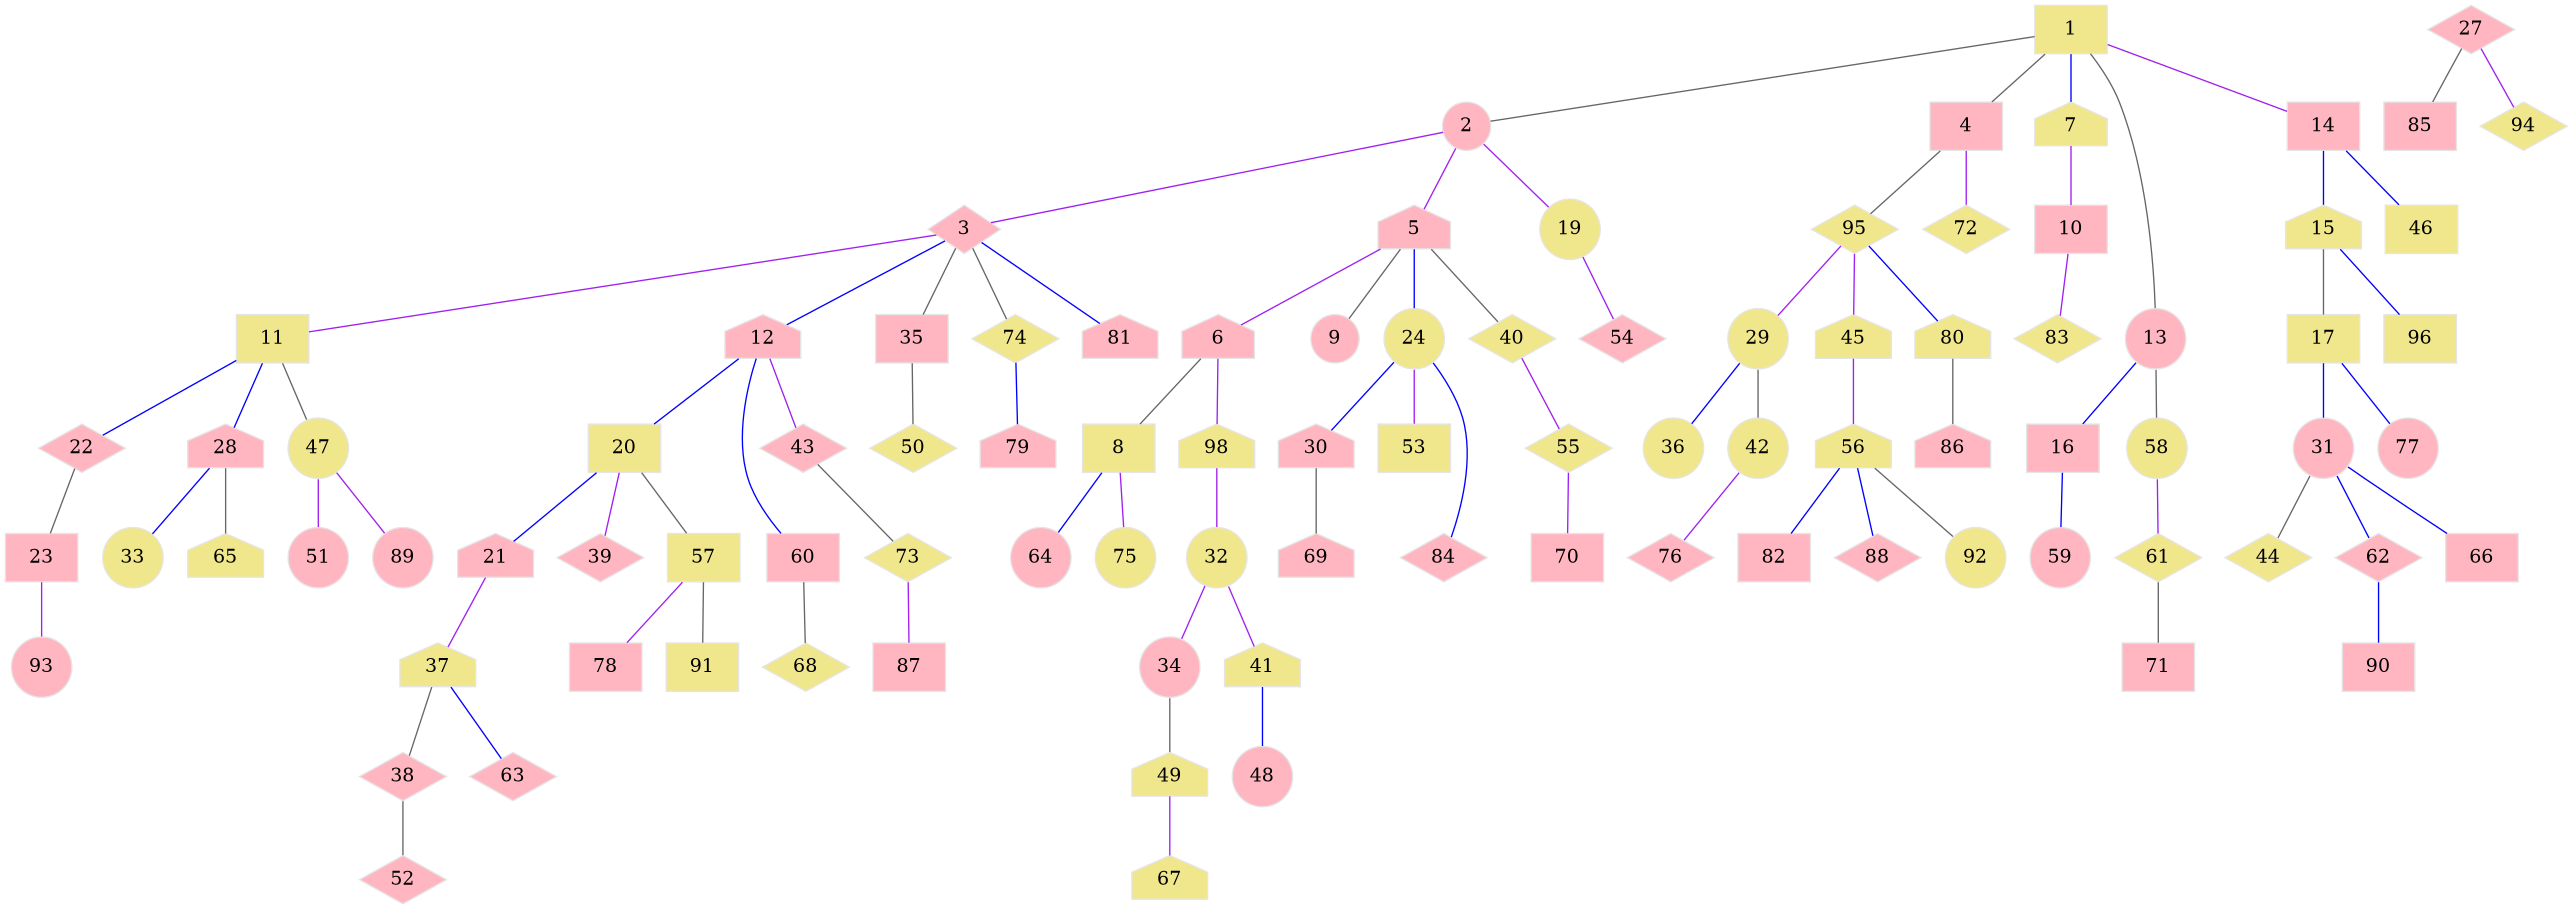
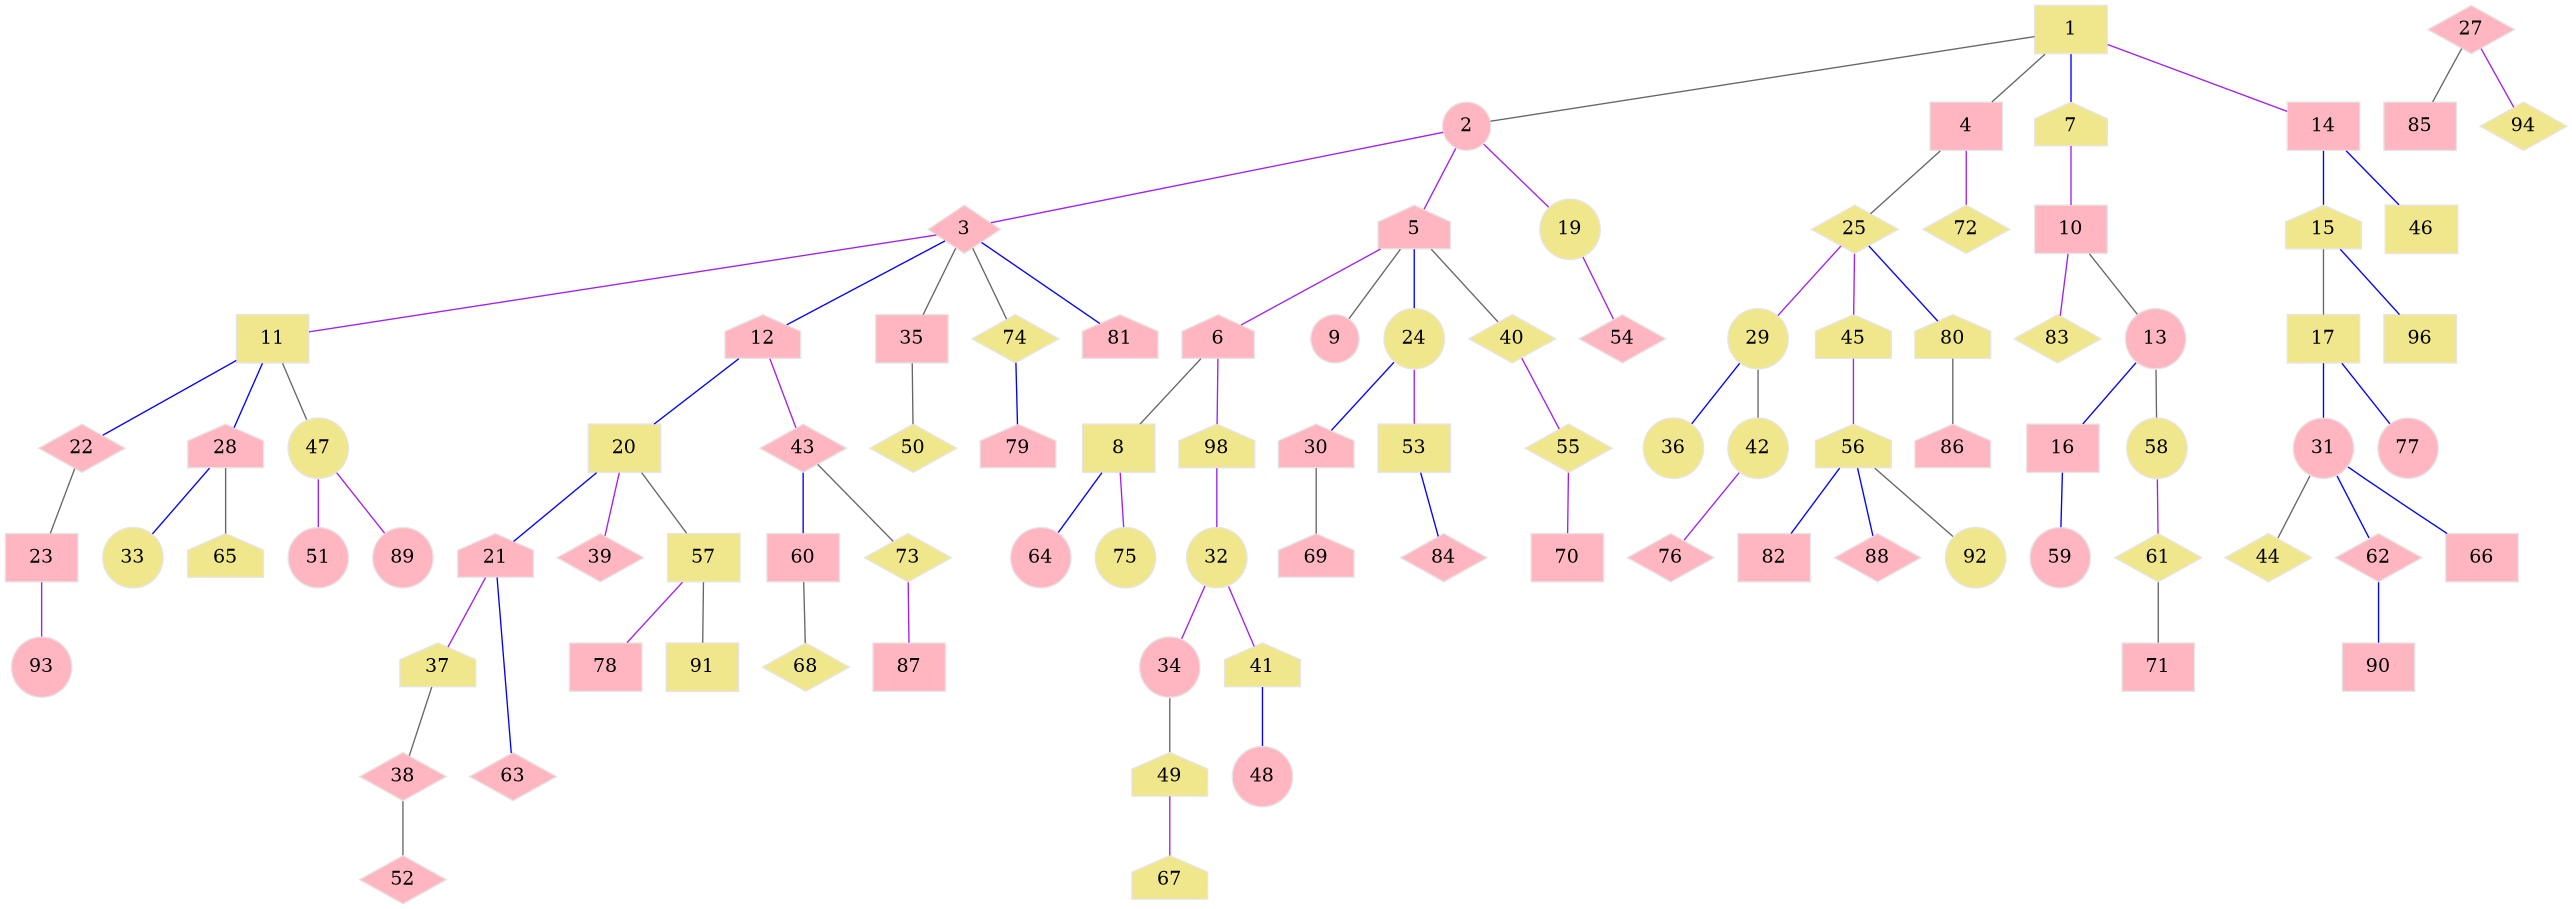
edge "1" -- "13": now "10" -- "13"
node "95": label "95" -> "25"
edge "24" -- "84": now "53" -- "84"
edge "12" -- "60": now "43" -- "60"
edge "37" -- "63": now "21" -- "63"
